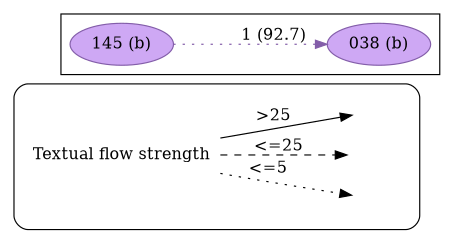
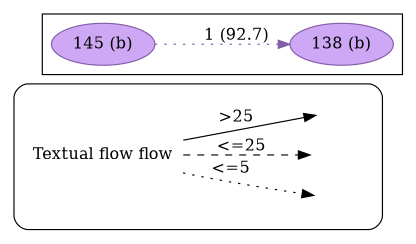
node "038 (b)": label "038 (b)" -> "138 (b)"
node "Textual flow strength": label "Textual flow strength" -> "Textual flow flow"
